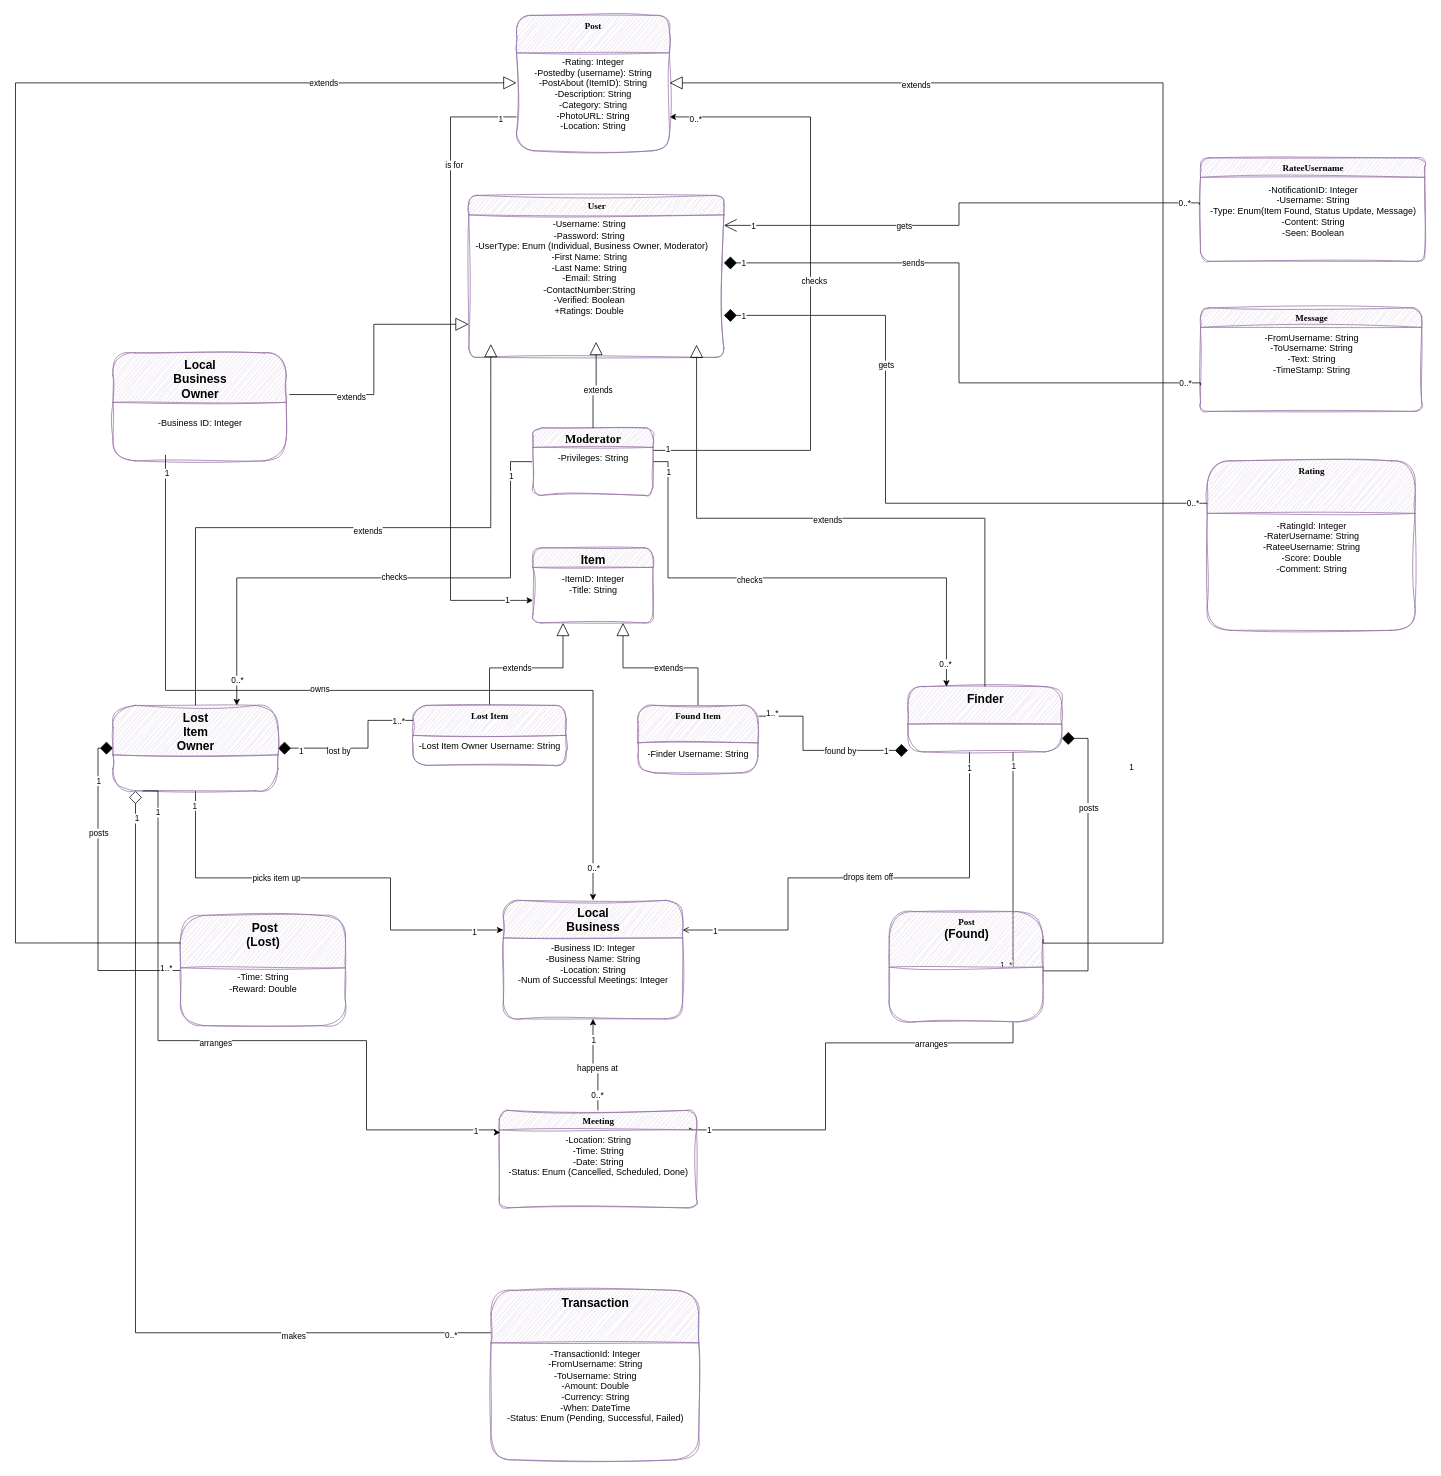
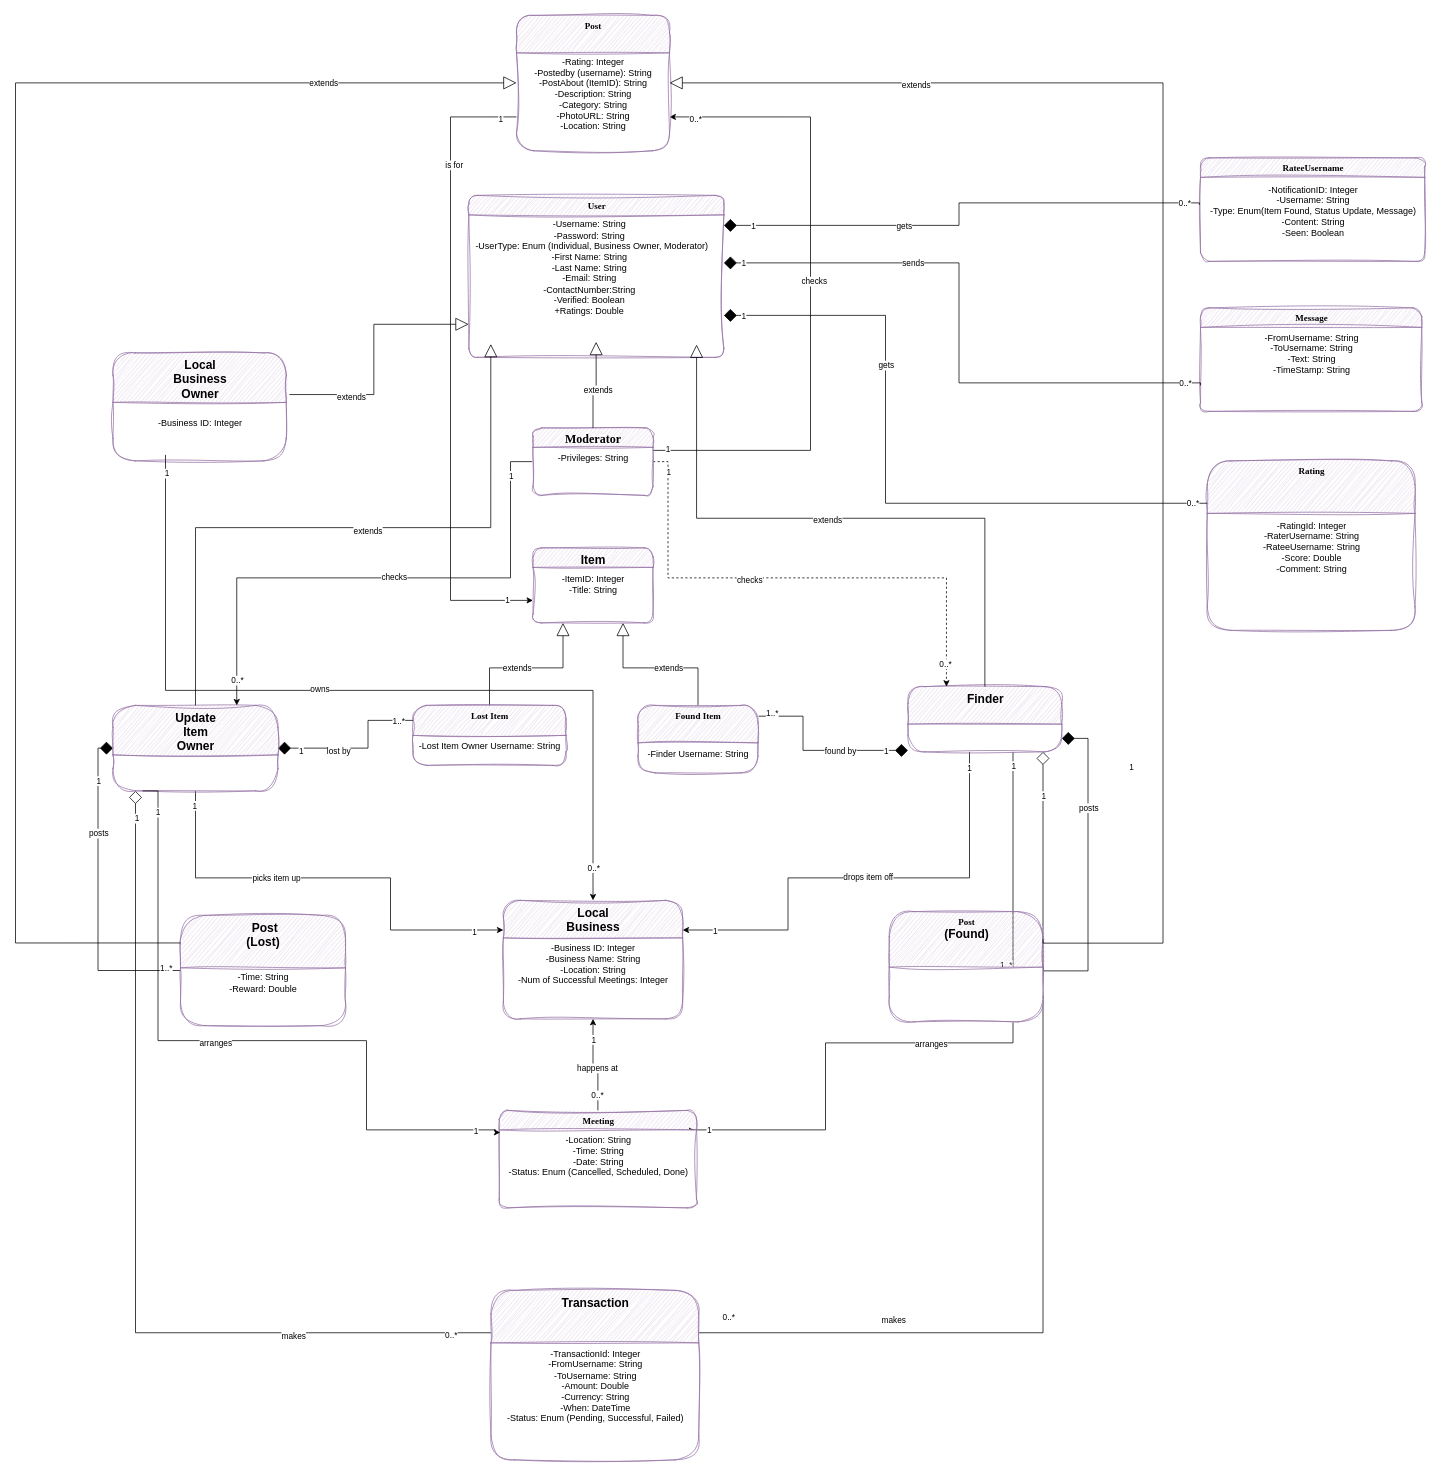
edge "-NotificationID: Integer -Username: String -Type: Enum(Item Found, Status Update, Message) -Content: String -Seen: Boolean" -> "User": arrowhead open -> diamond
edge "Moderator" -> "Finder": style solid -> dashed
node "Lost Item Owner": label "Lost Item Owner" -> "Update Item Owner"
edge "Finder" -> "Local Business": arrowhead open -> classic
edge "Transaction" -> "Finder": added, labels "1", "makes", "0..*"
